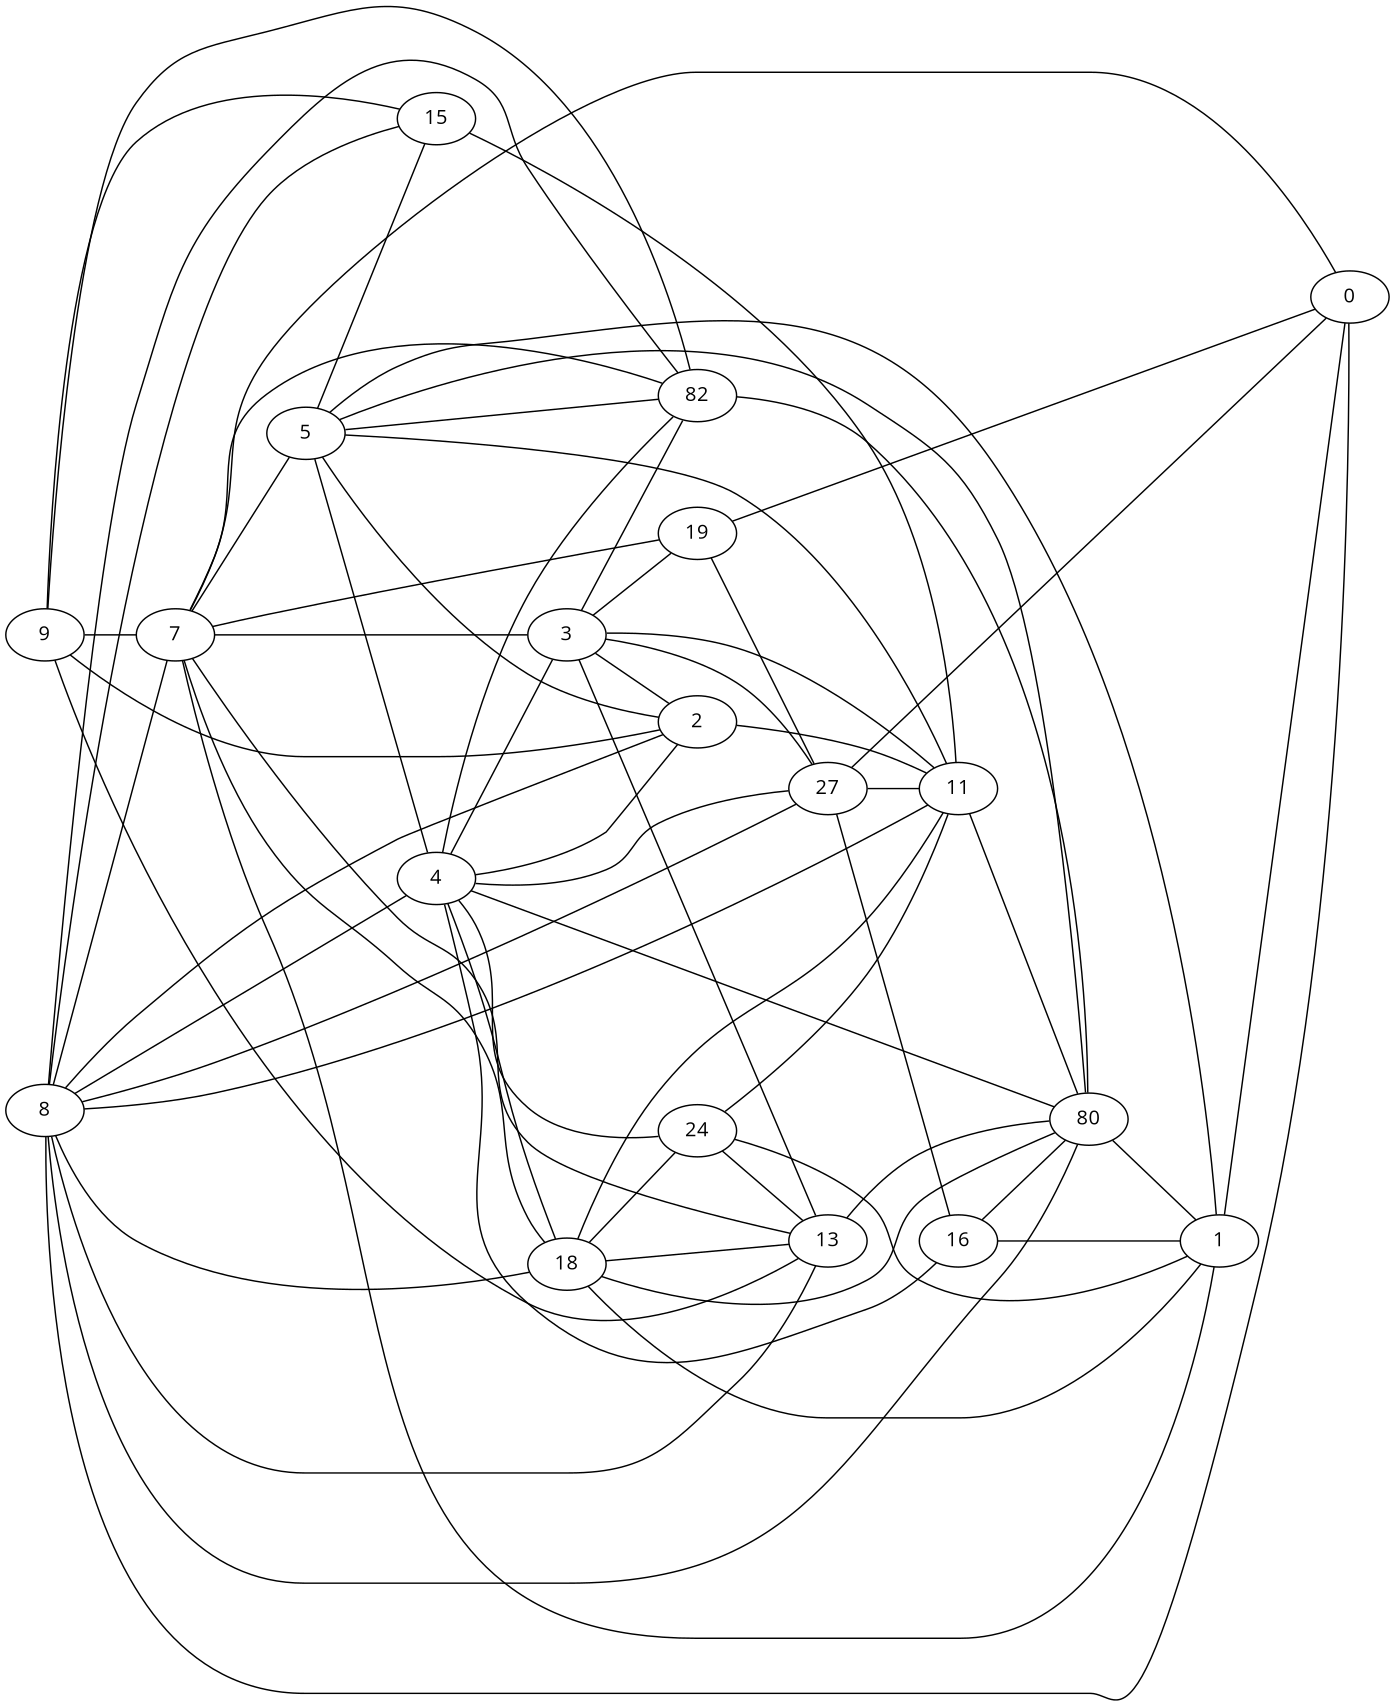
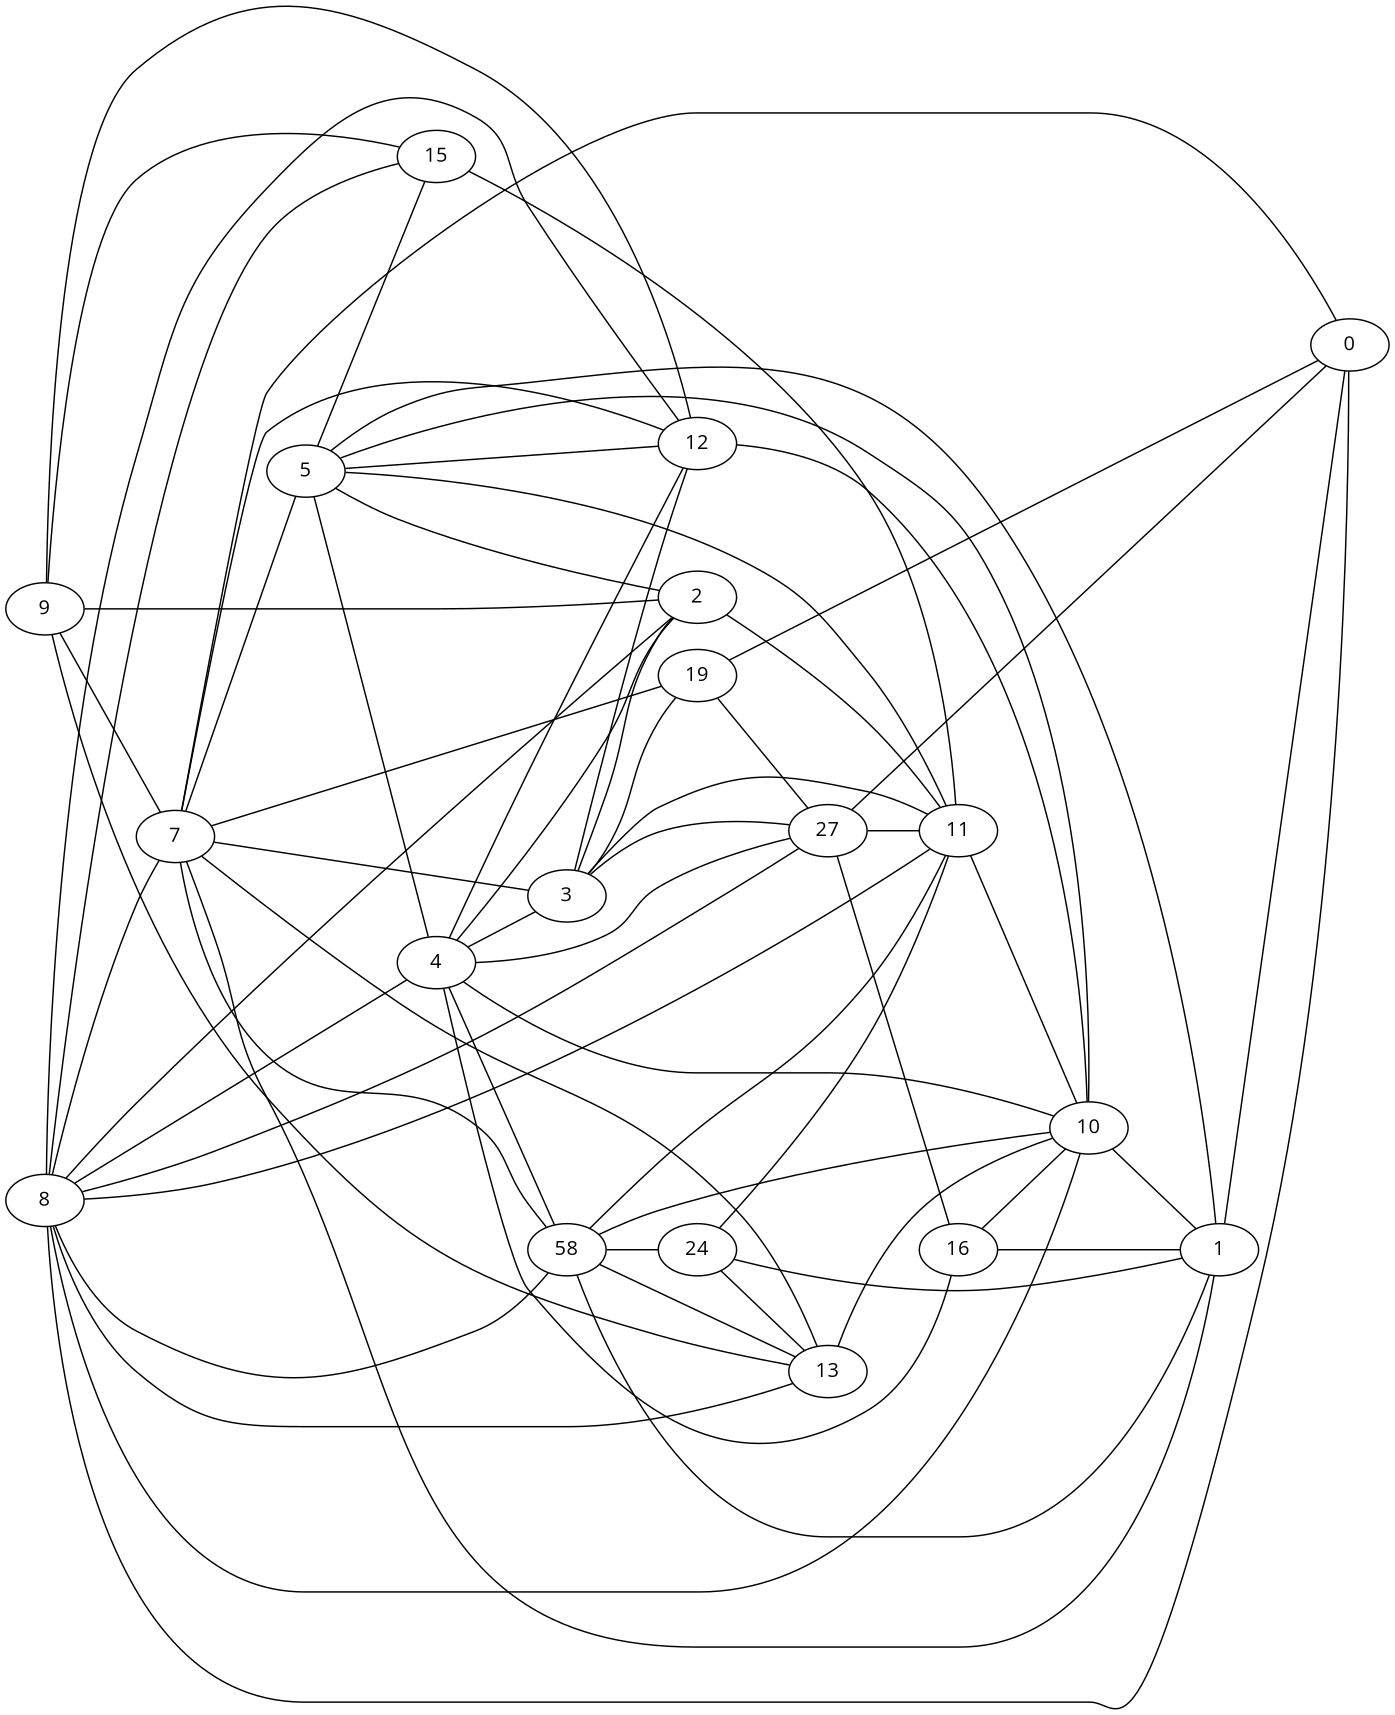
node "82": label "82" -> "12"
edge "3" -- "13": removed
edge "4" -- "24": removed
node "80": label "80" -> "10"
node "18": label "18" -> "58"
